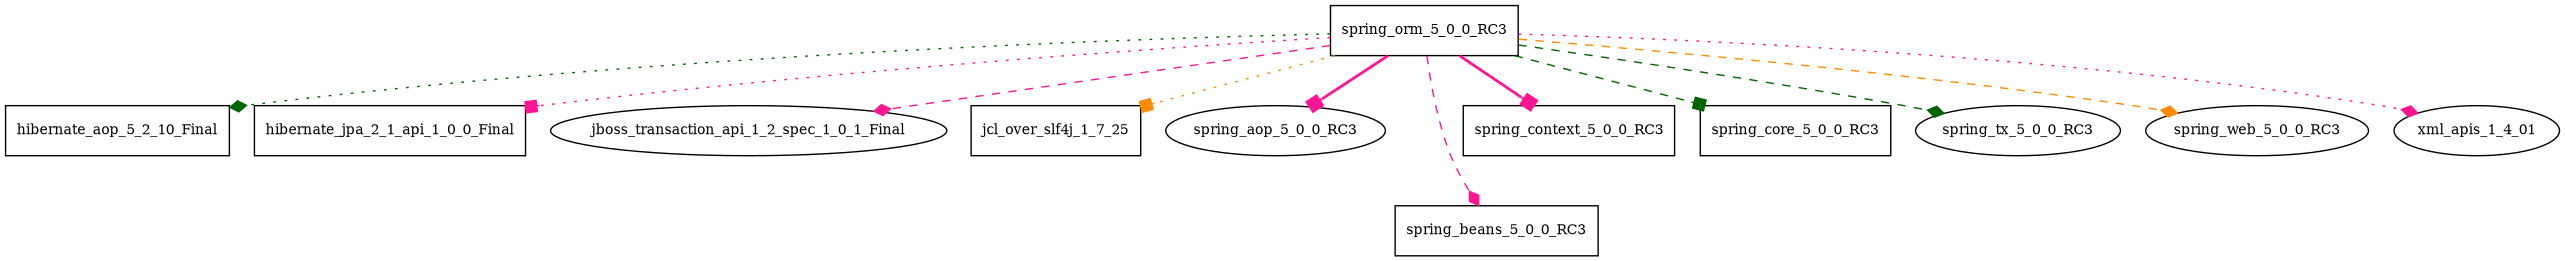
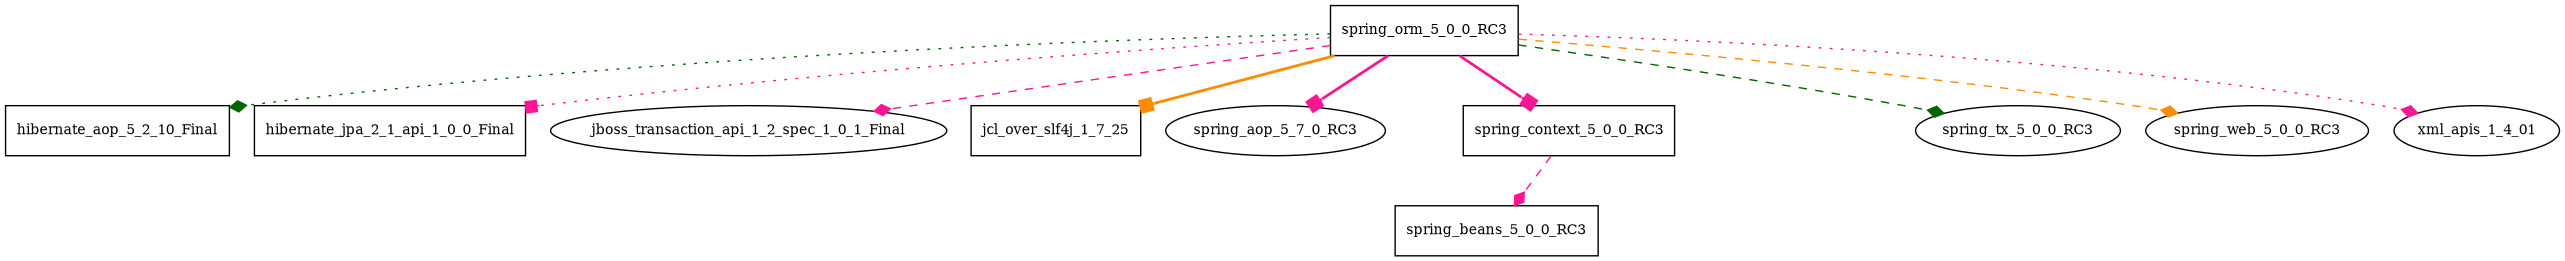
edge "spring_orm_5_0_0_RC3" -> "jcl_over_slf4j_1_7_25": style dotted -> bold
edge "spring_orm_5_0_0_RC3" -> "spring_beans_5_0_0_RC3": now "spring_context_5_0_0_RC3" -> "spring_beans_5_0_0_RC3"
node "spring_aop_5_0_0_RC3": label "spring_aop_5_0_0_RC3" -> "spring_aop_5_7_0_RC3"
node "spring_core_5_0_0_RC3": removed
